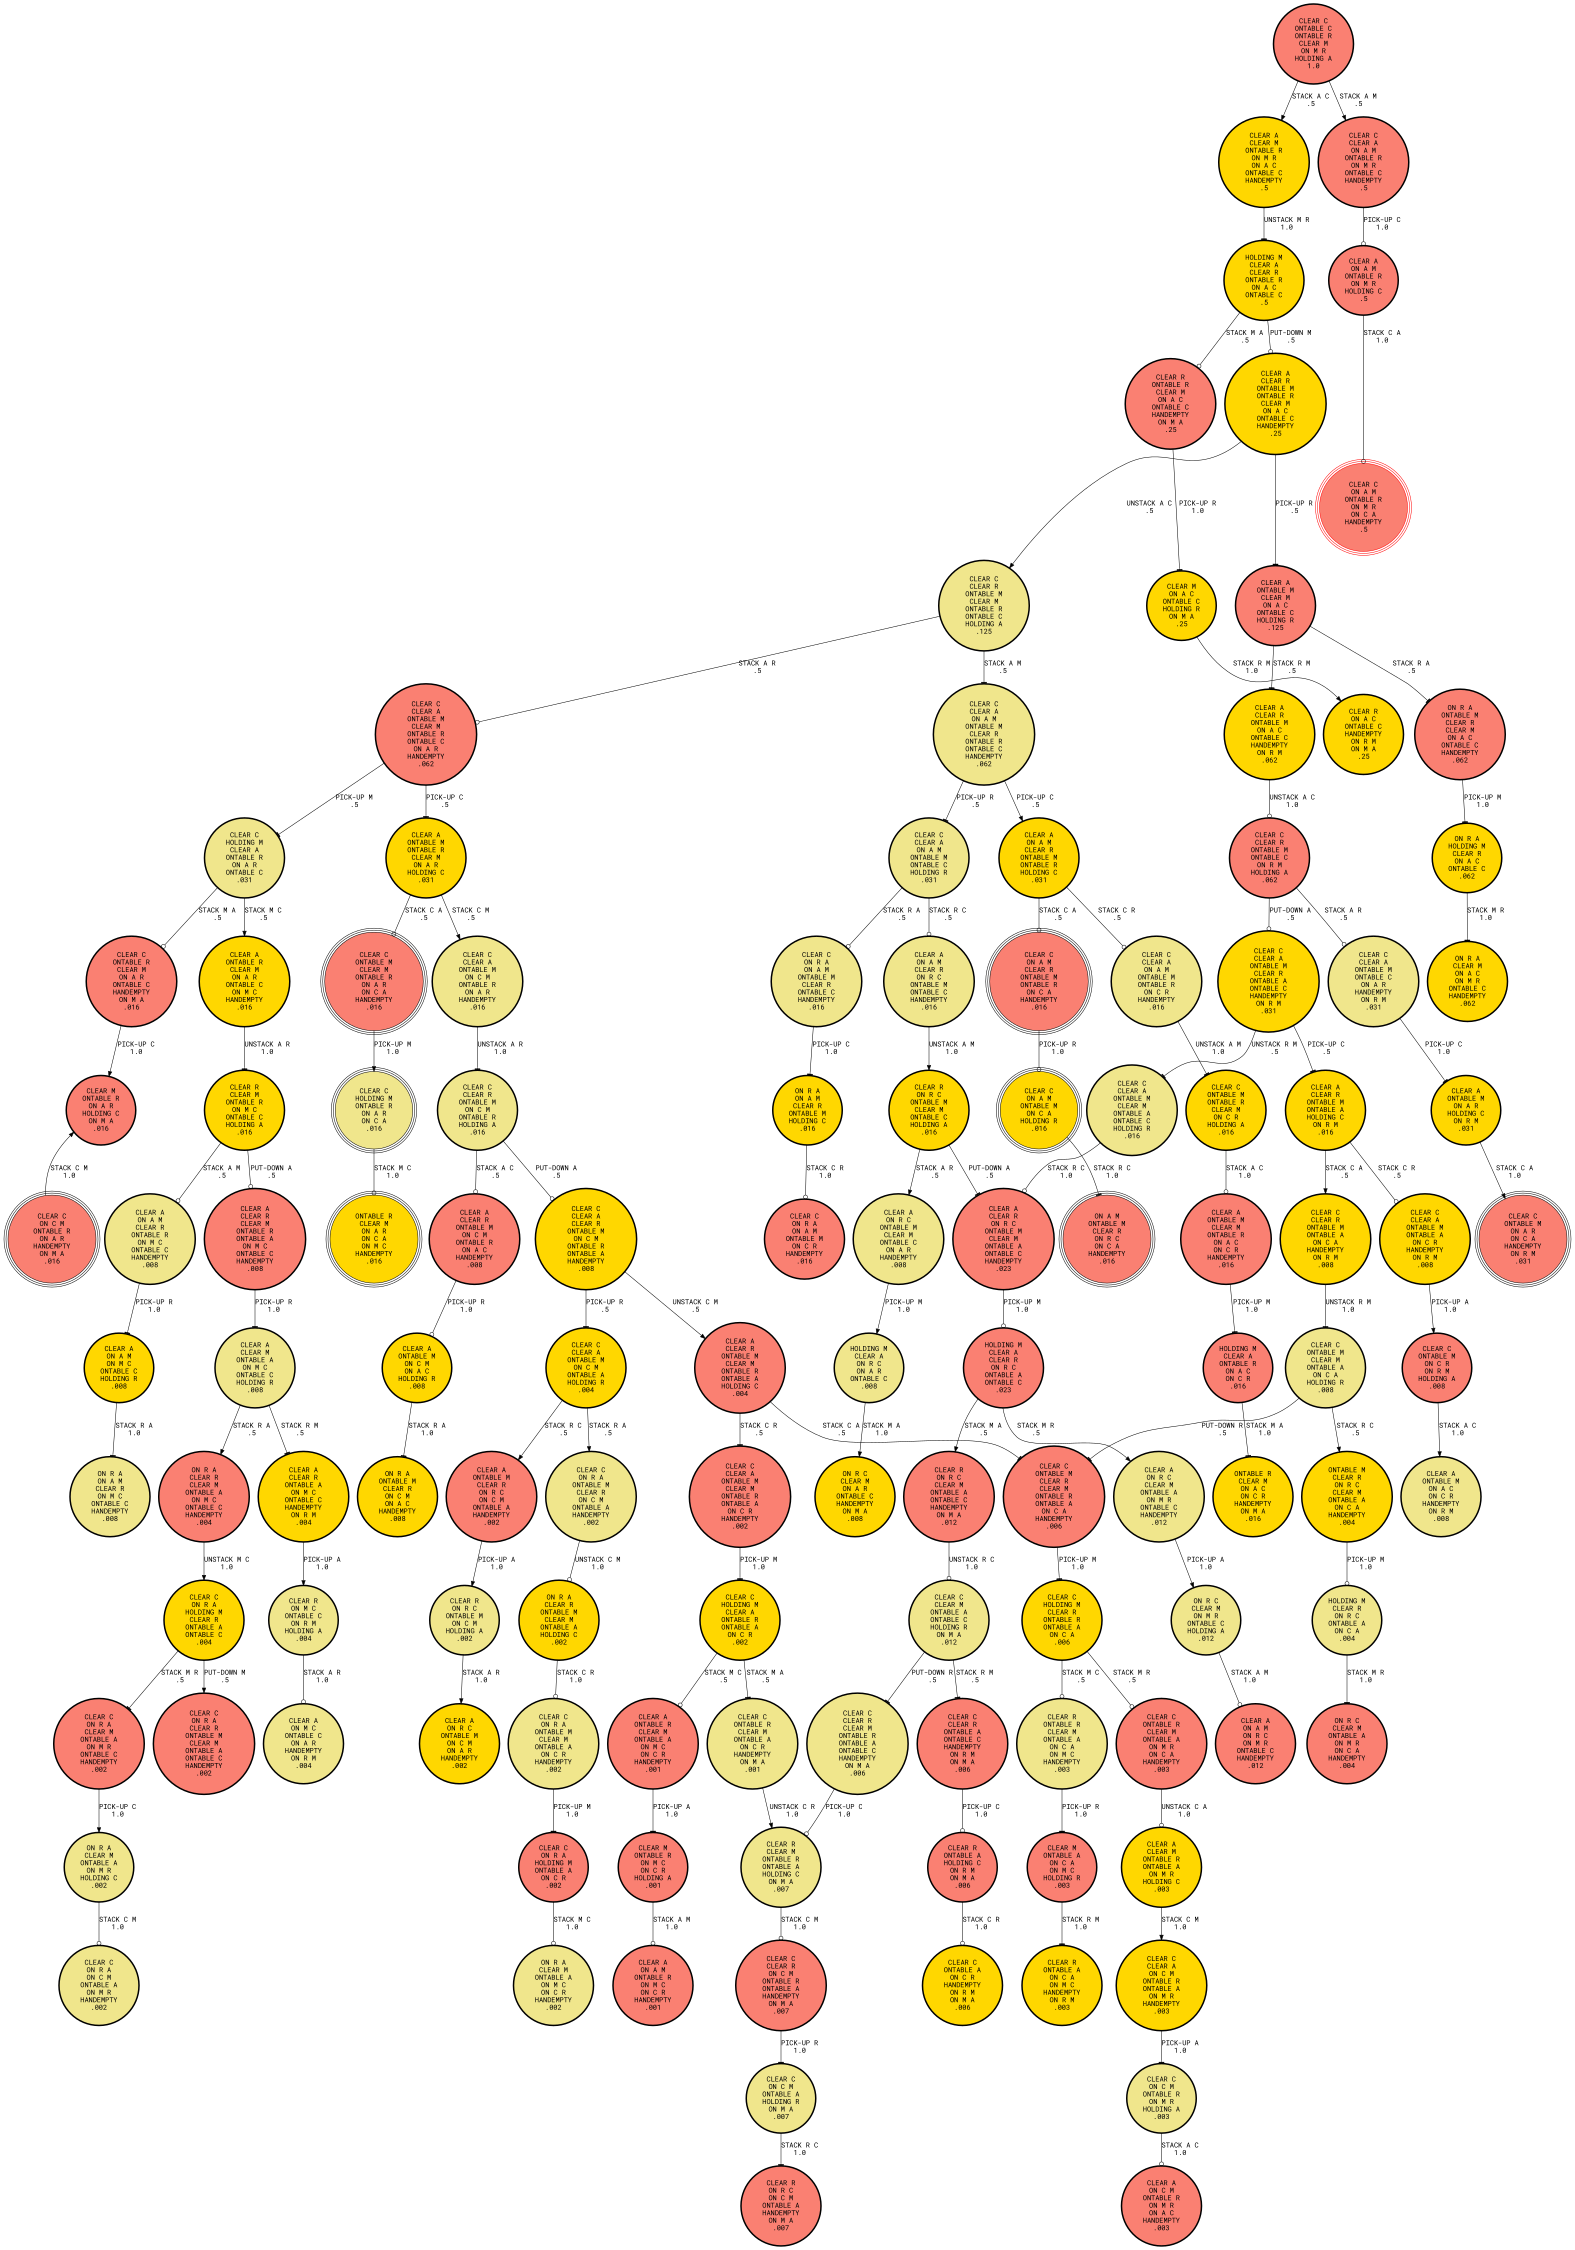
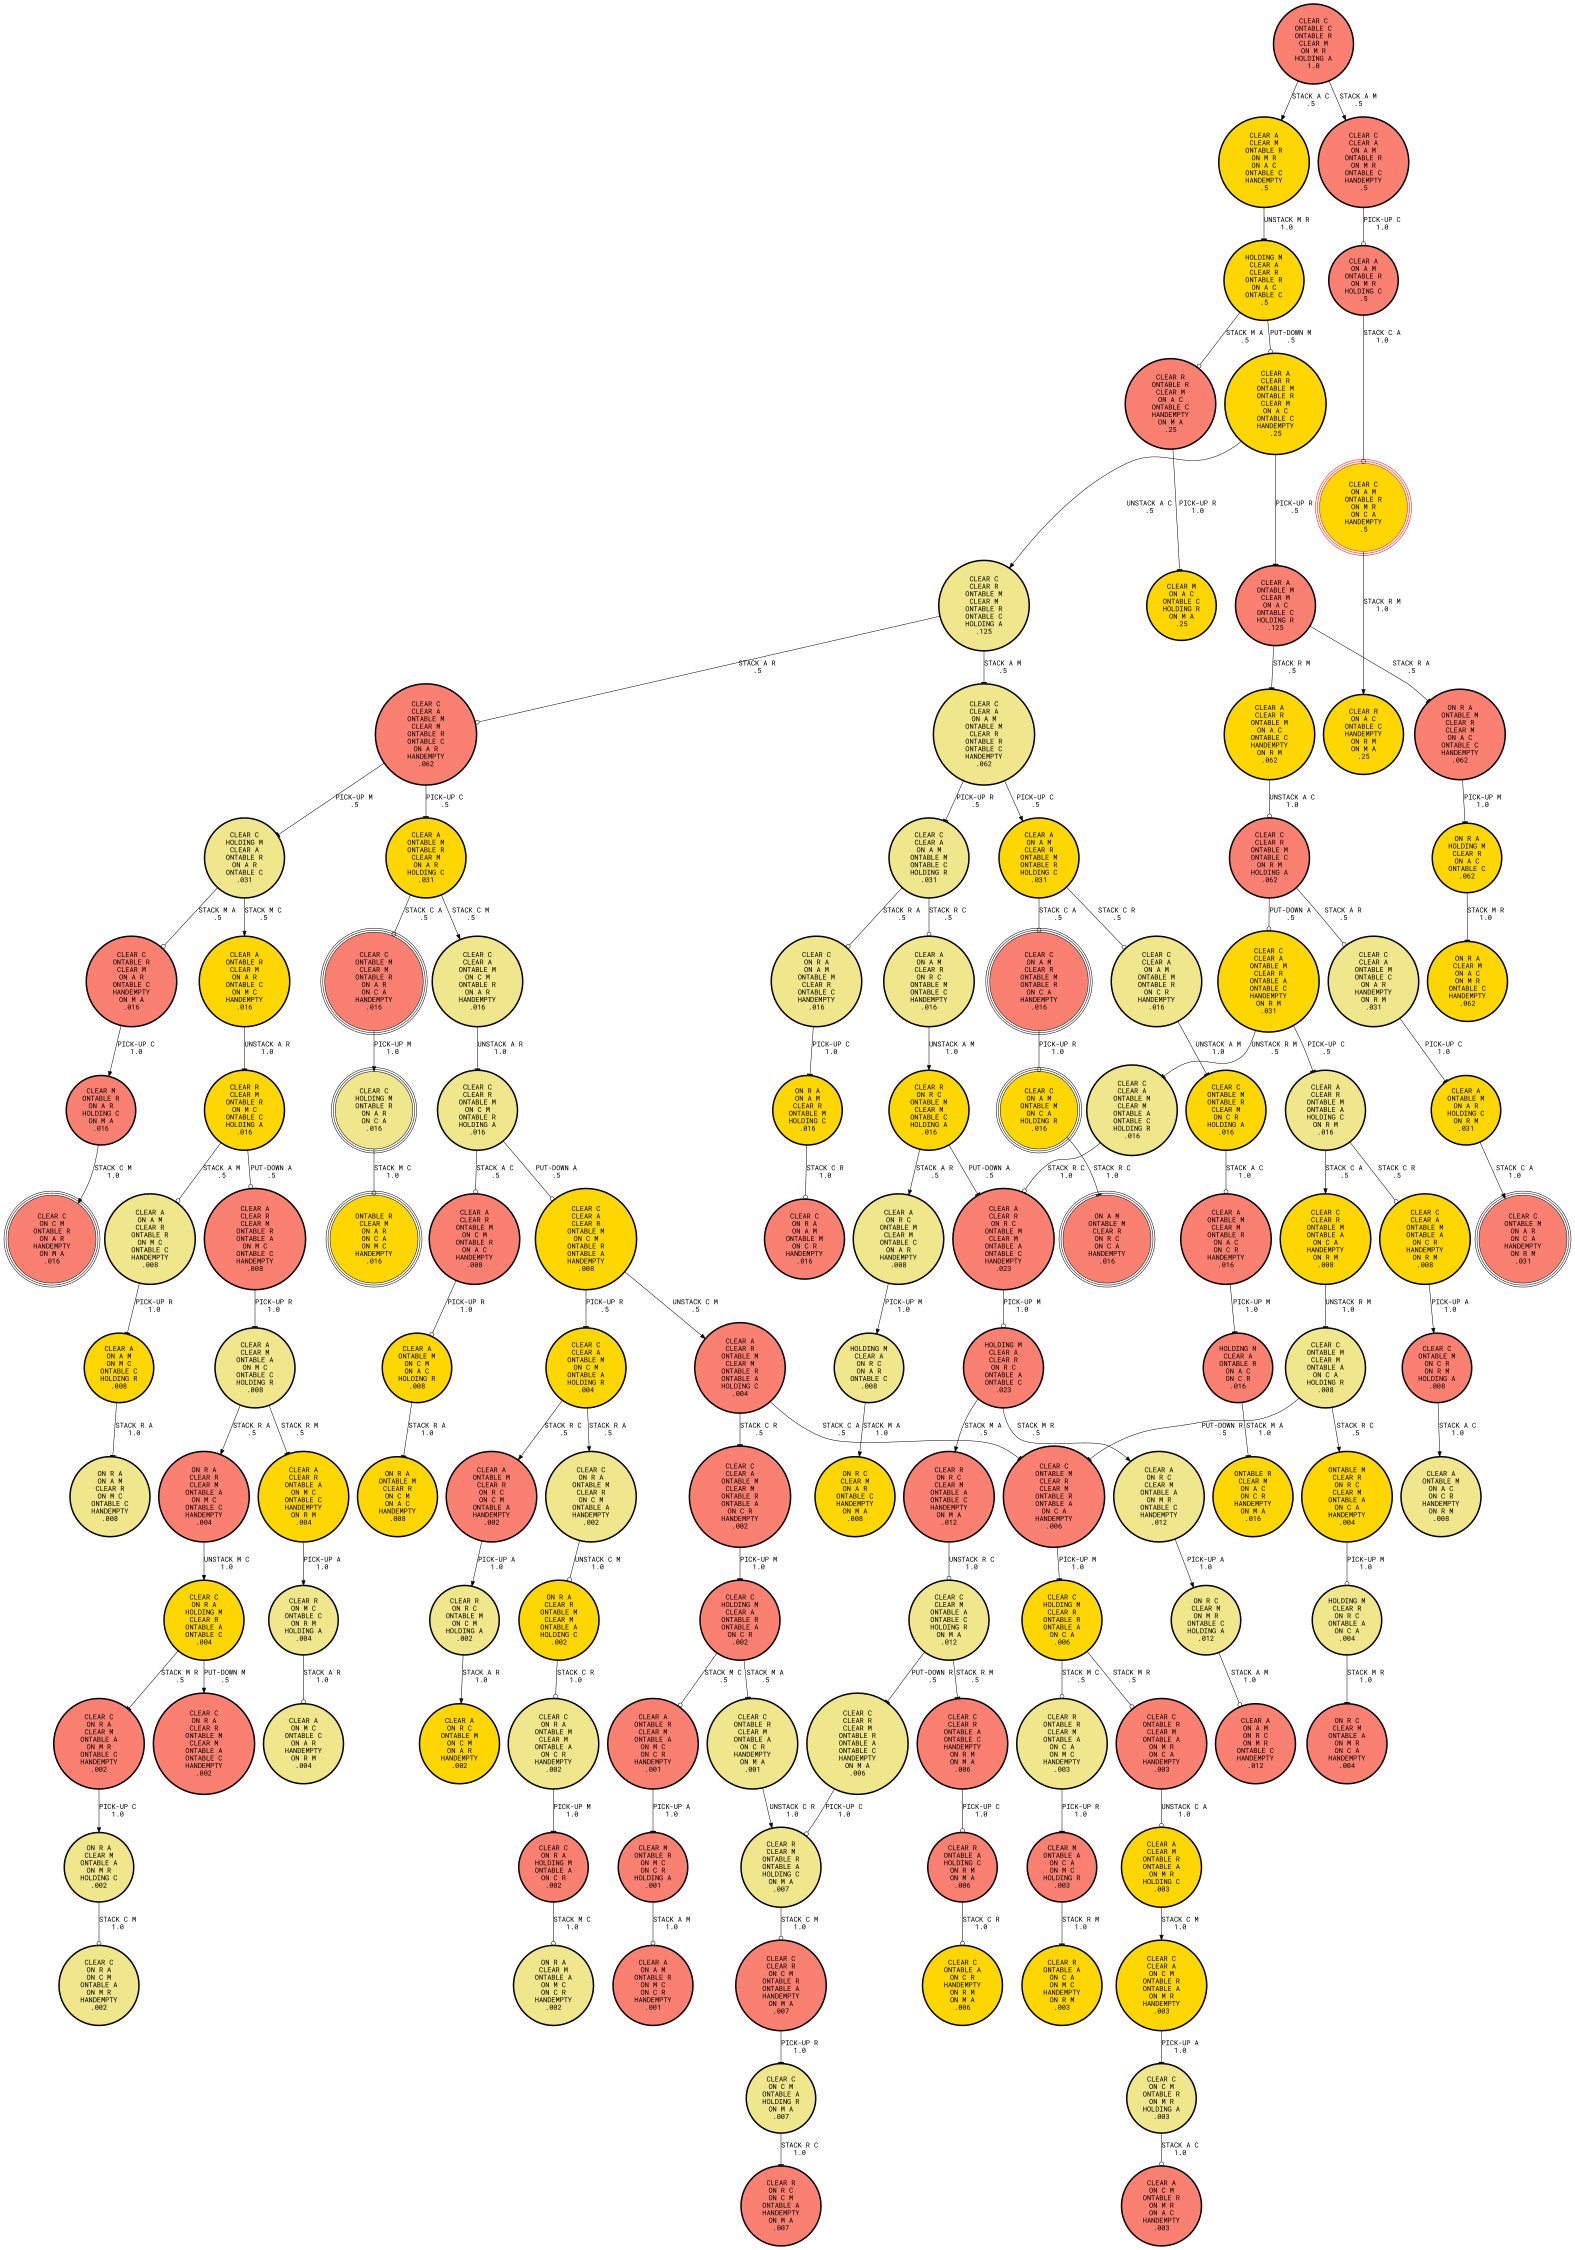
node "CLEAR C ON A M ONTABLE R ON M R ON C A HANDEMPTY .5": fillcolor salmon -> gold
edge "CLEAR M ON A C ONTABLE C HOLDING R ON M A .25" -> "CLEAR R ON A C ONTABLE C HANDEMPTY ON R M ON M A .25": now "CLEAR C ON A M ONTABLE R ON M R ON C A HANDEMPTY .5" -> "CLEAR R ON A C ONTABLE C HANDEMPTY ON R M ON M A .25"
node "CLEAR A CLEAR R ONTABLE M ONTABLE A HOLDING C ON R M .016": fillcolor gold -> khaki
edge "CLEAR C ON C M ONTABLE R ON A R HANDEMPTY ON M A .016" -> "CLEAR M ONTABLE R ON A R HOLDING C ON M A .016": reversed
node "CLEAR C HOLDING M CLEAR A ONTABLE R ONTABLE A ON C R .002": fillcolor gold -> salmon
